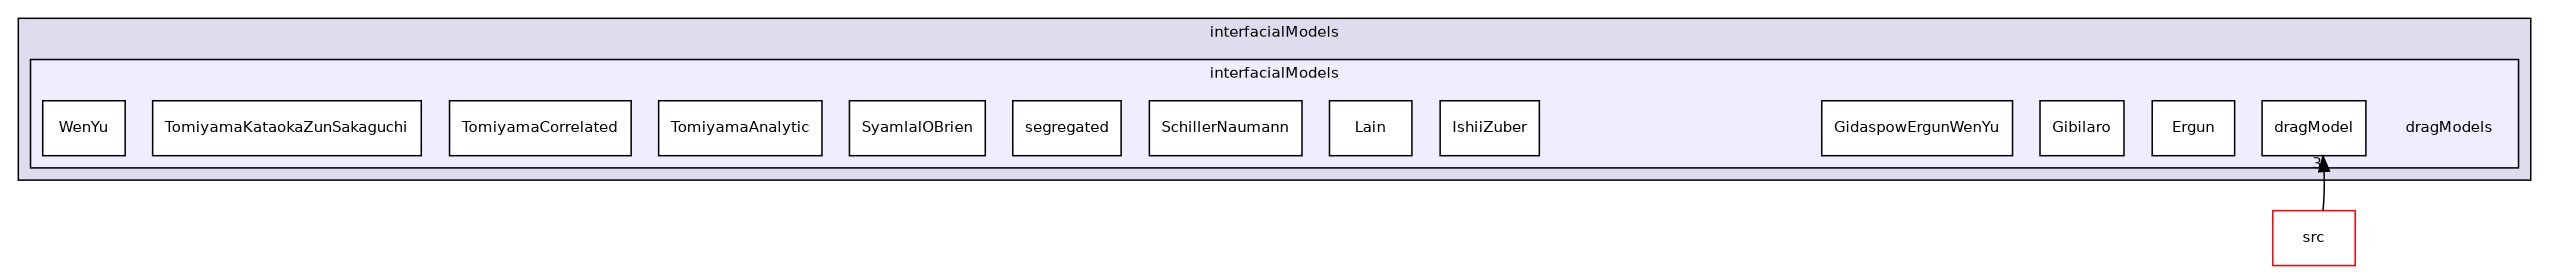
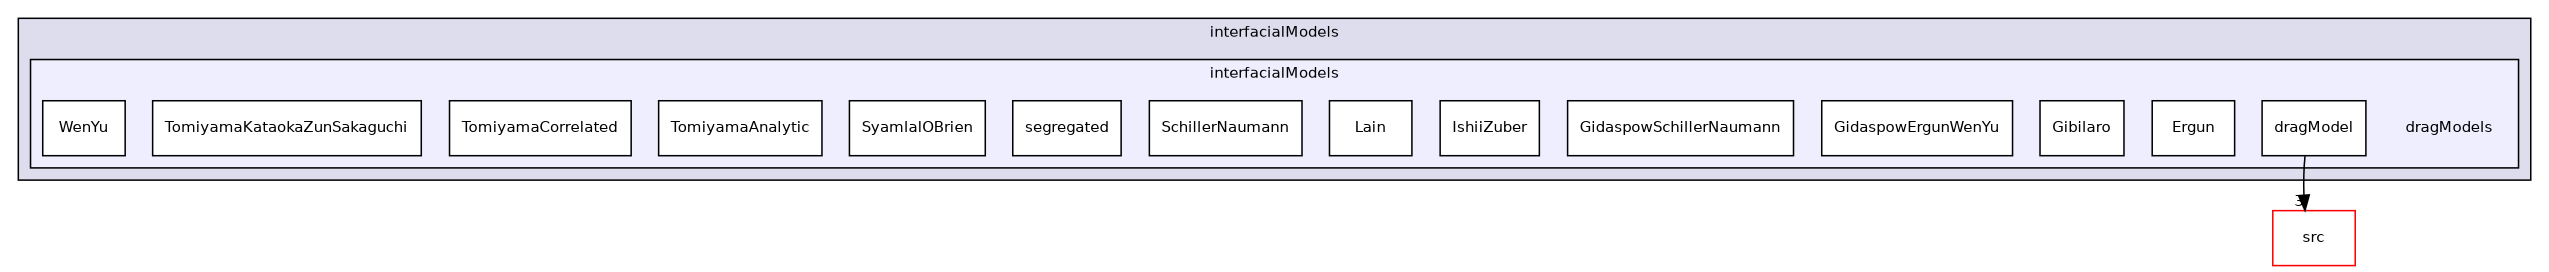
node "GidaspowSchillerNaumann": added
edge "src" -> "dragModel": reversed
